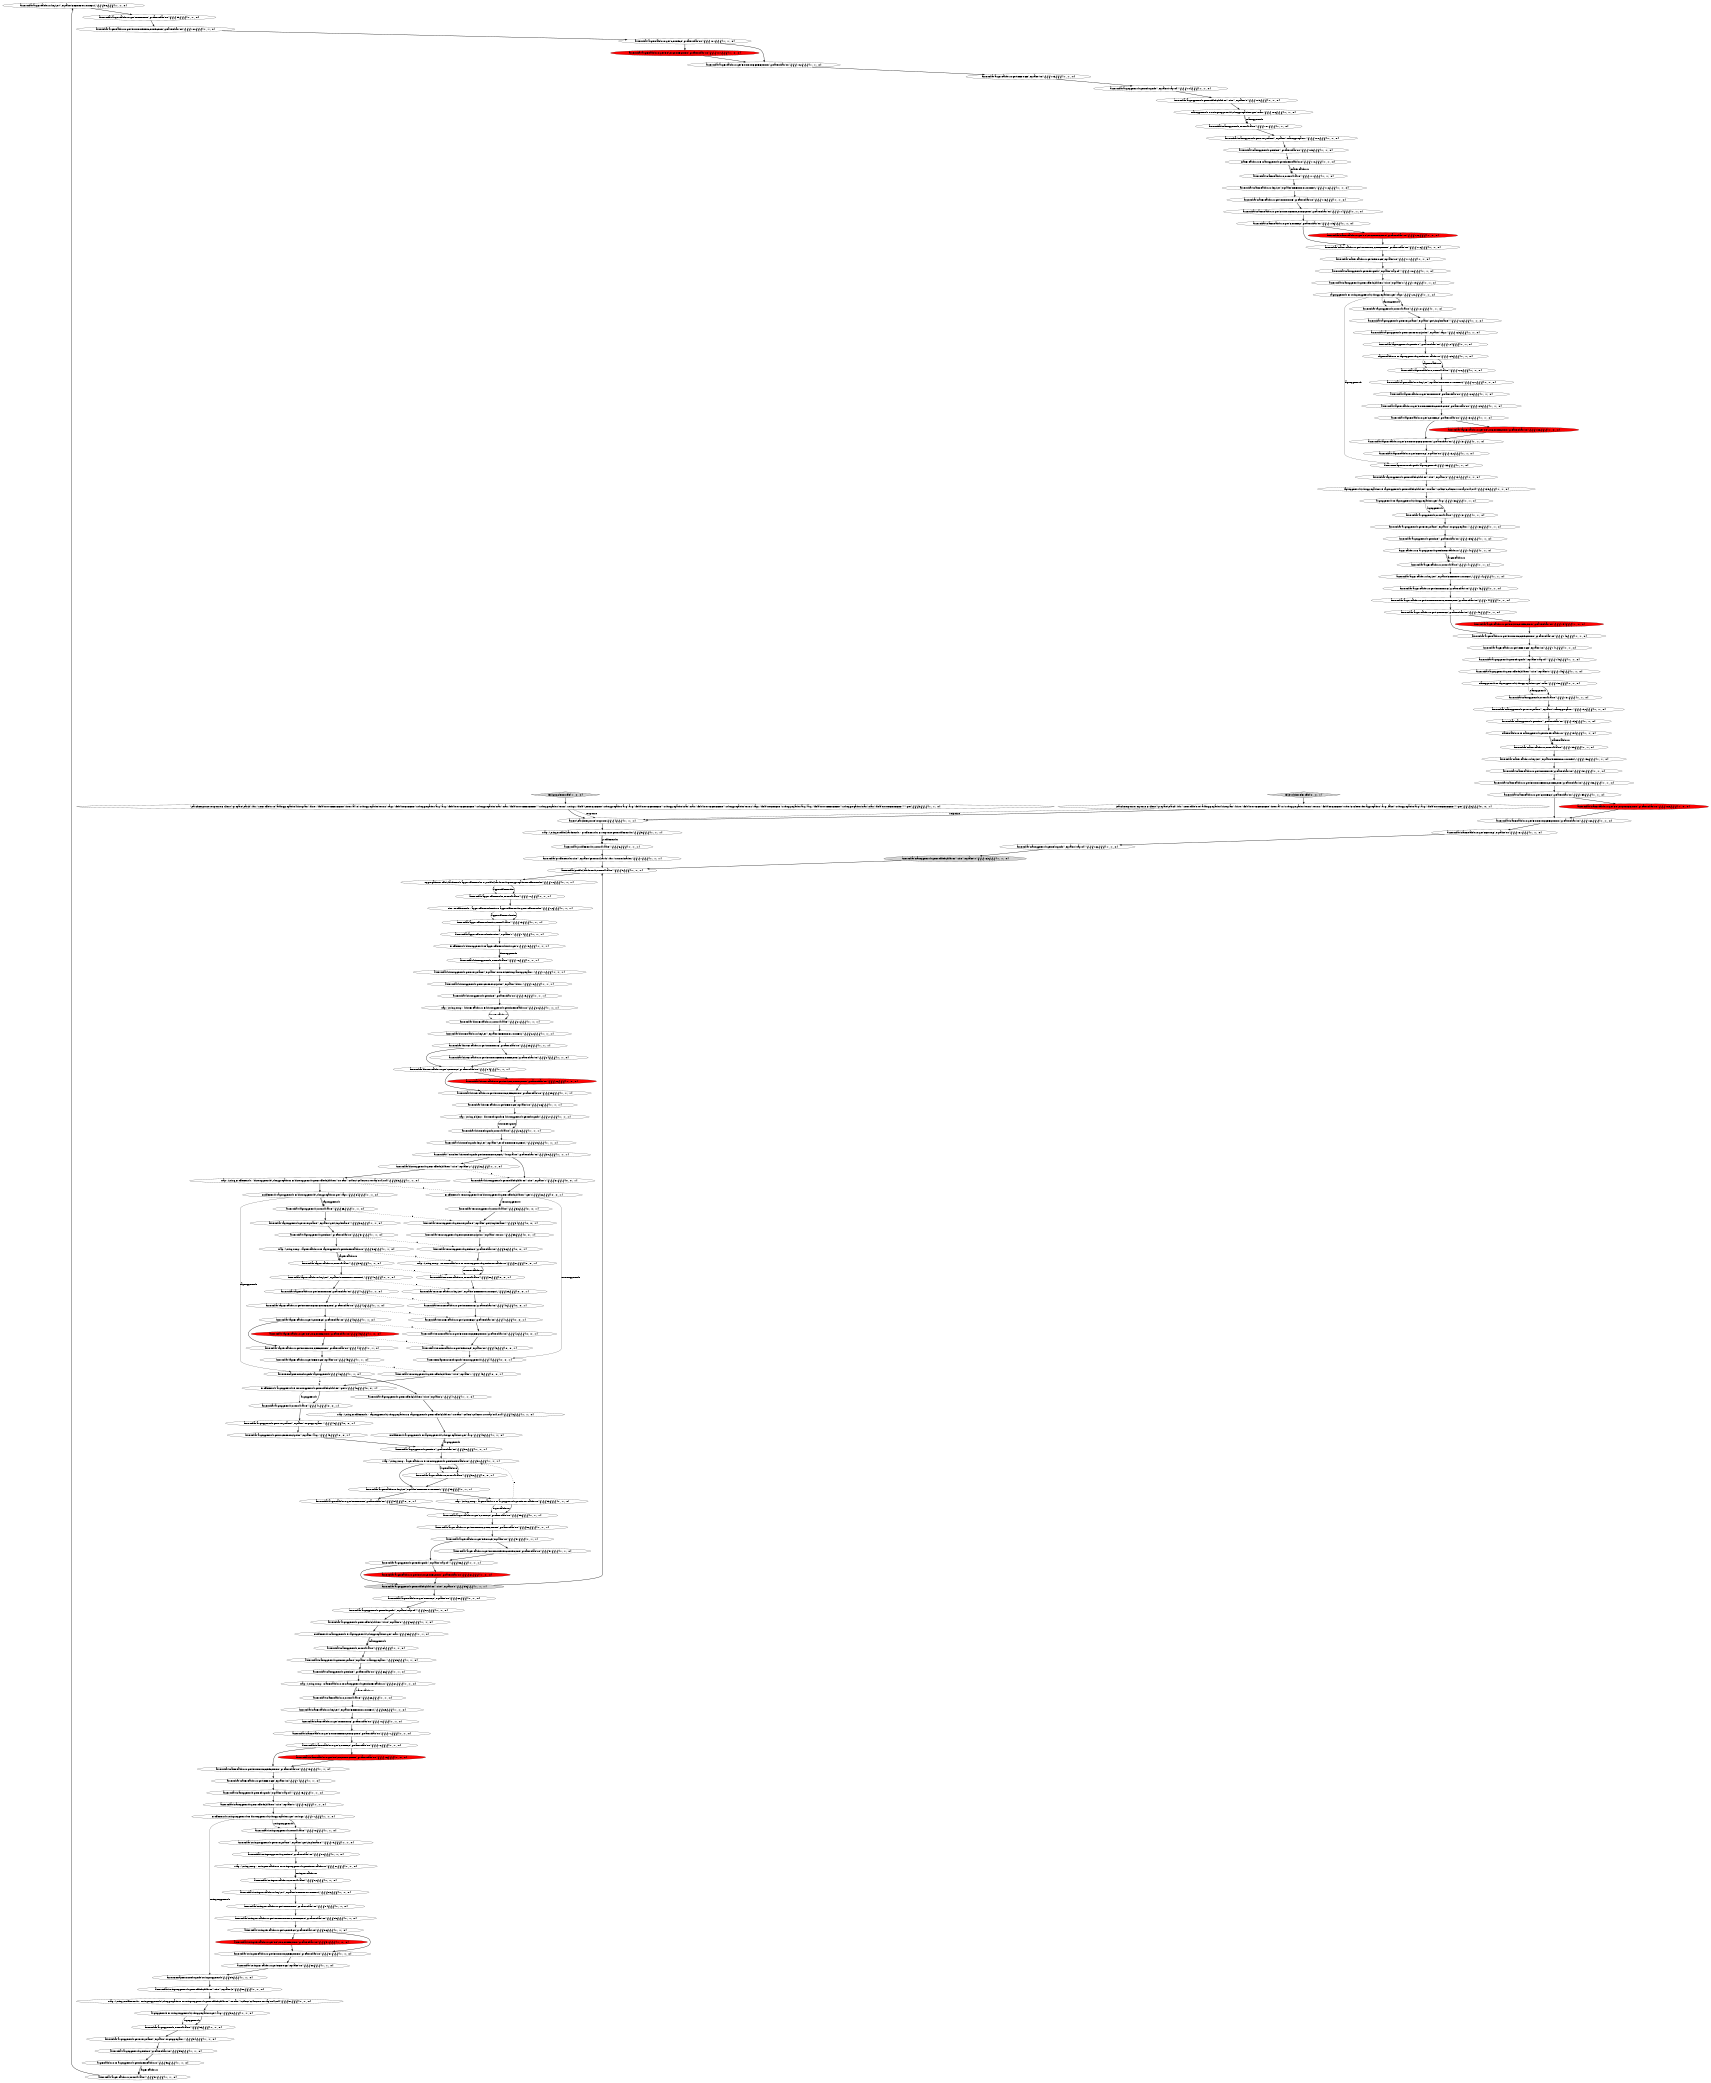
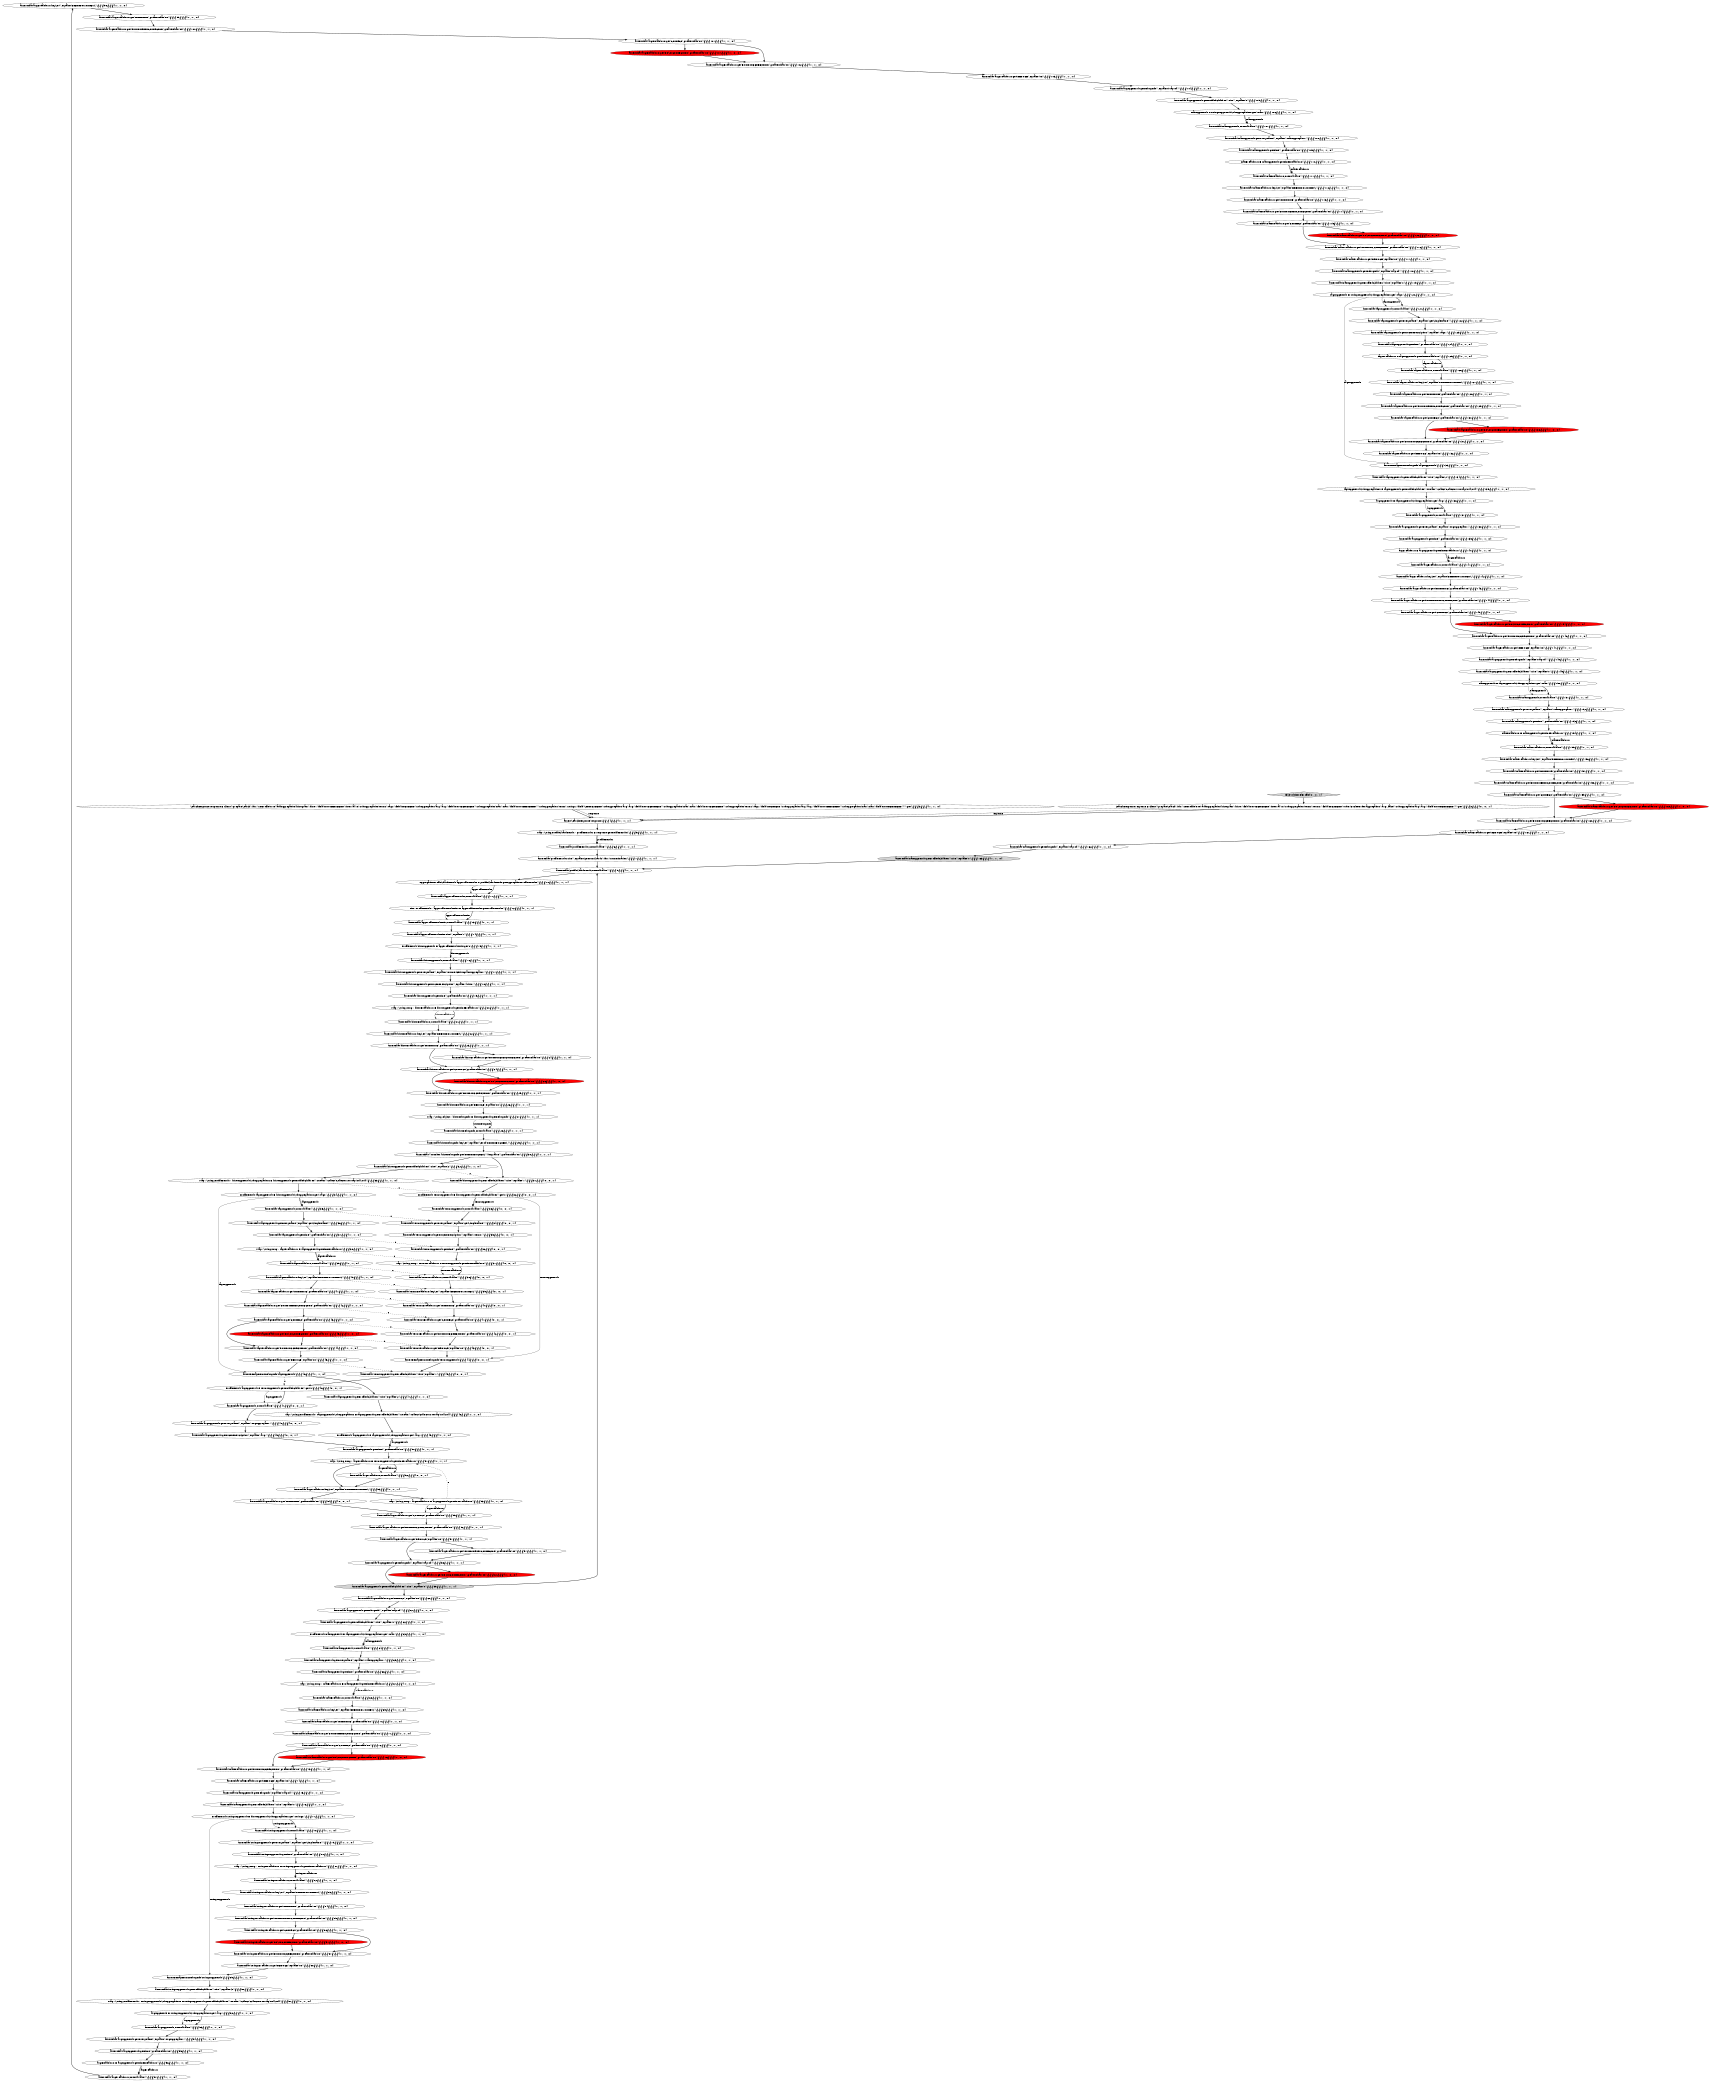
node "testComplexProfile['1', '0', '0']": removed
